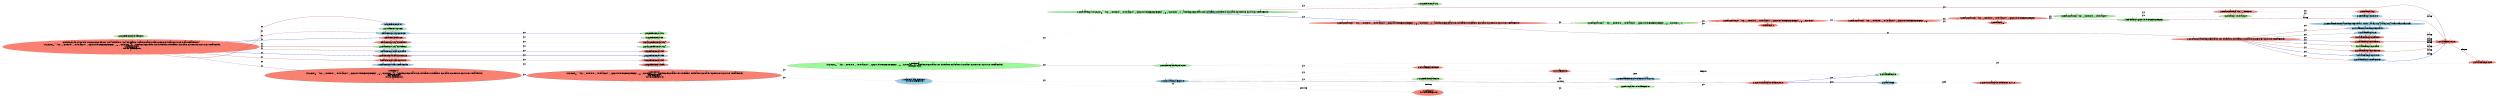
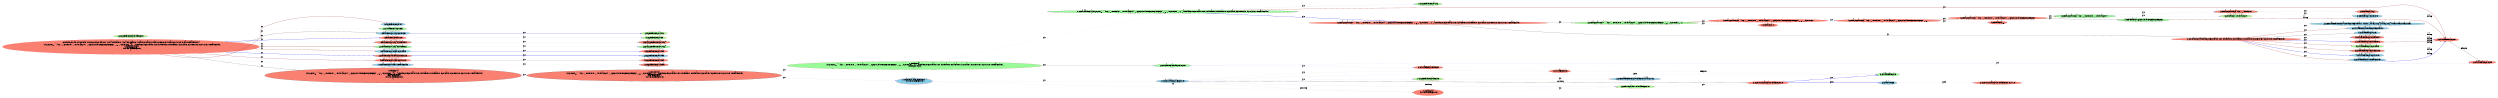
edge "23:CtVariableReadImpl@importResources" -> "12:CtVirtualElement@request": removed, label "Data Dep"
